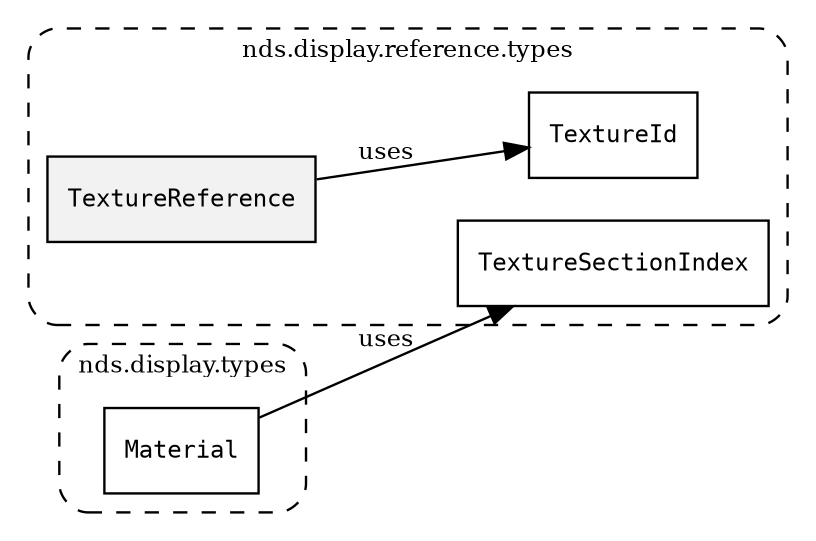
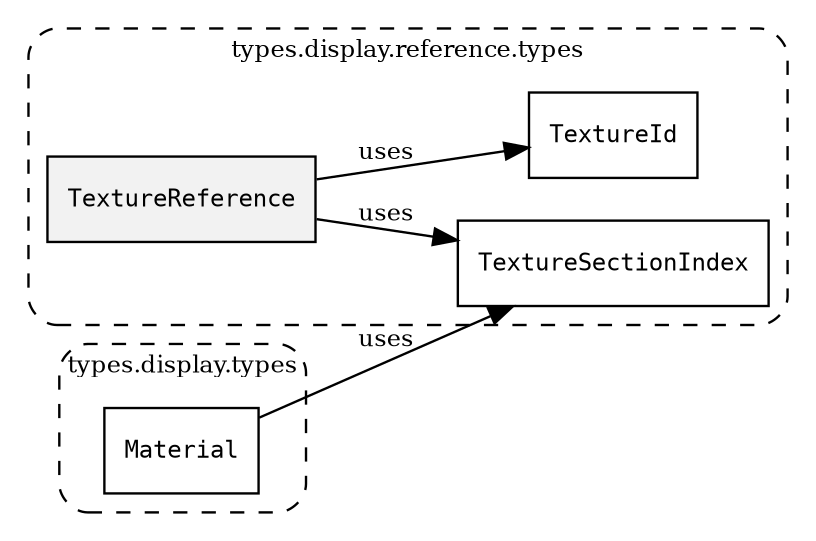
cluster "nds.display.reference.types": label "nds.display.reference.types" -> "types.display.reference.types"
edge "TextureReference" -> "TextureSectionIndex": added, label "uses"
cluster "nds.display.types": label "nds.display.types" -> "types.display.types"
